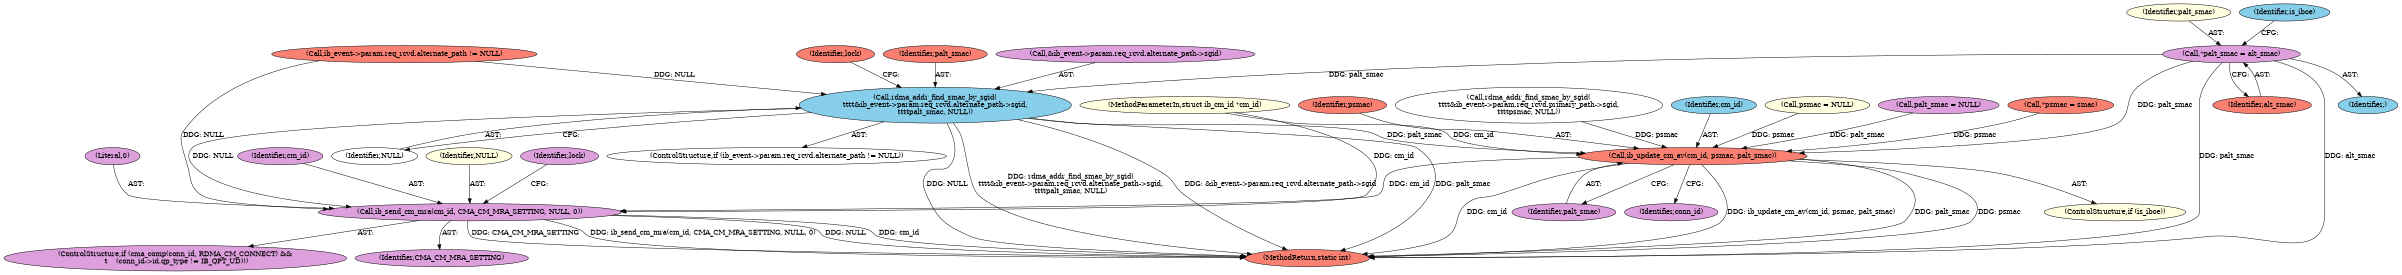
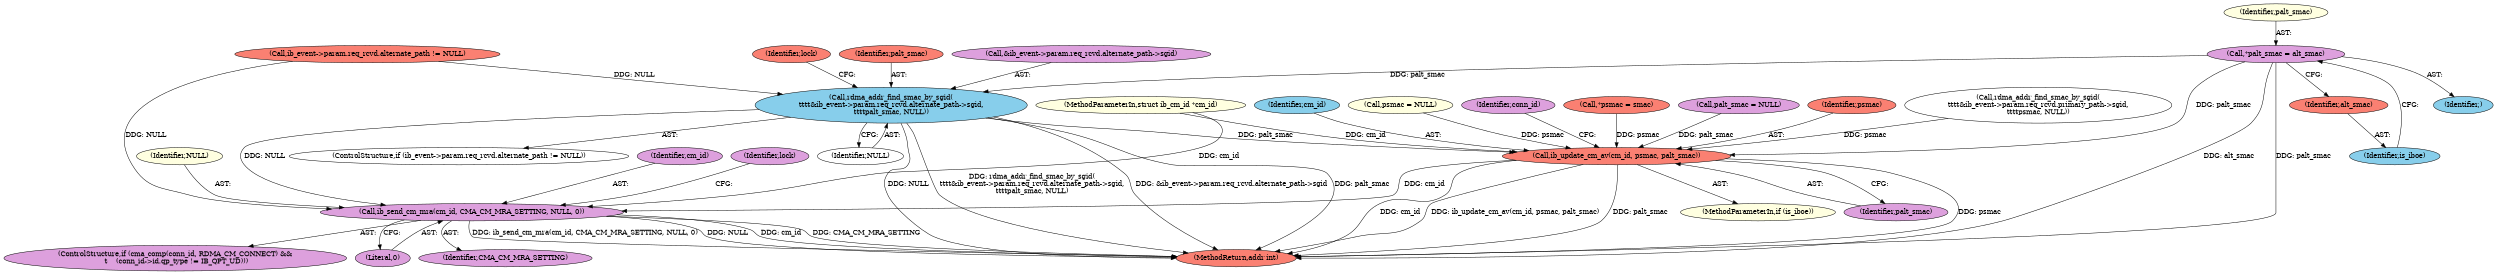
edge "(Identifier,alt_smac)" -> "(Call,*palt_smac = alt_smac)": now "(Identifier,alt_smac)" -> "(Identifier,is_iboe)"
edge "(Call,ib_update_cm_av(cm_id, psmac, palt_smac))" -> "(Identifier,conn_id)": reversed
node "(ControlStructure,if (is_iboe))": label "(ControlStructure,if (is_iboe))" -> "(MethodParameterIn,if (is_iboe))"
edge "(Call,ib_send_cm_mra(cm_id, CMA_CM_MRA_SETTING, NULL, 0))" -> "(Literal,0)": added, label "CFG:"
node "(MethodReturn,static int)": label "(MethodReturn,static int)" -> "(MethodReturn,addr int)"
